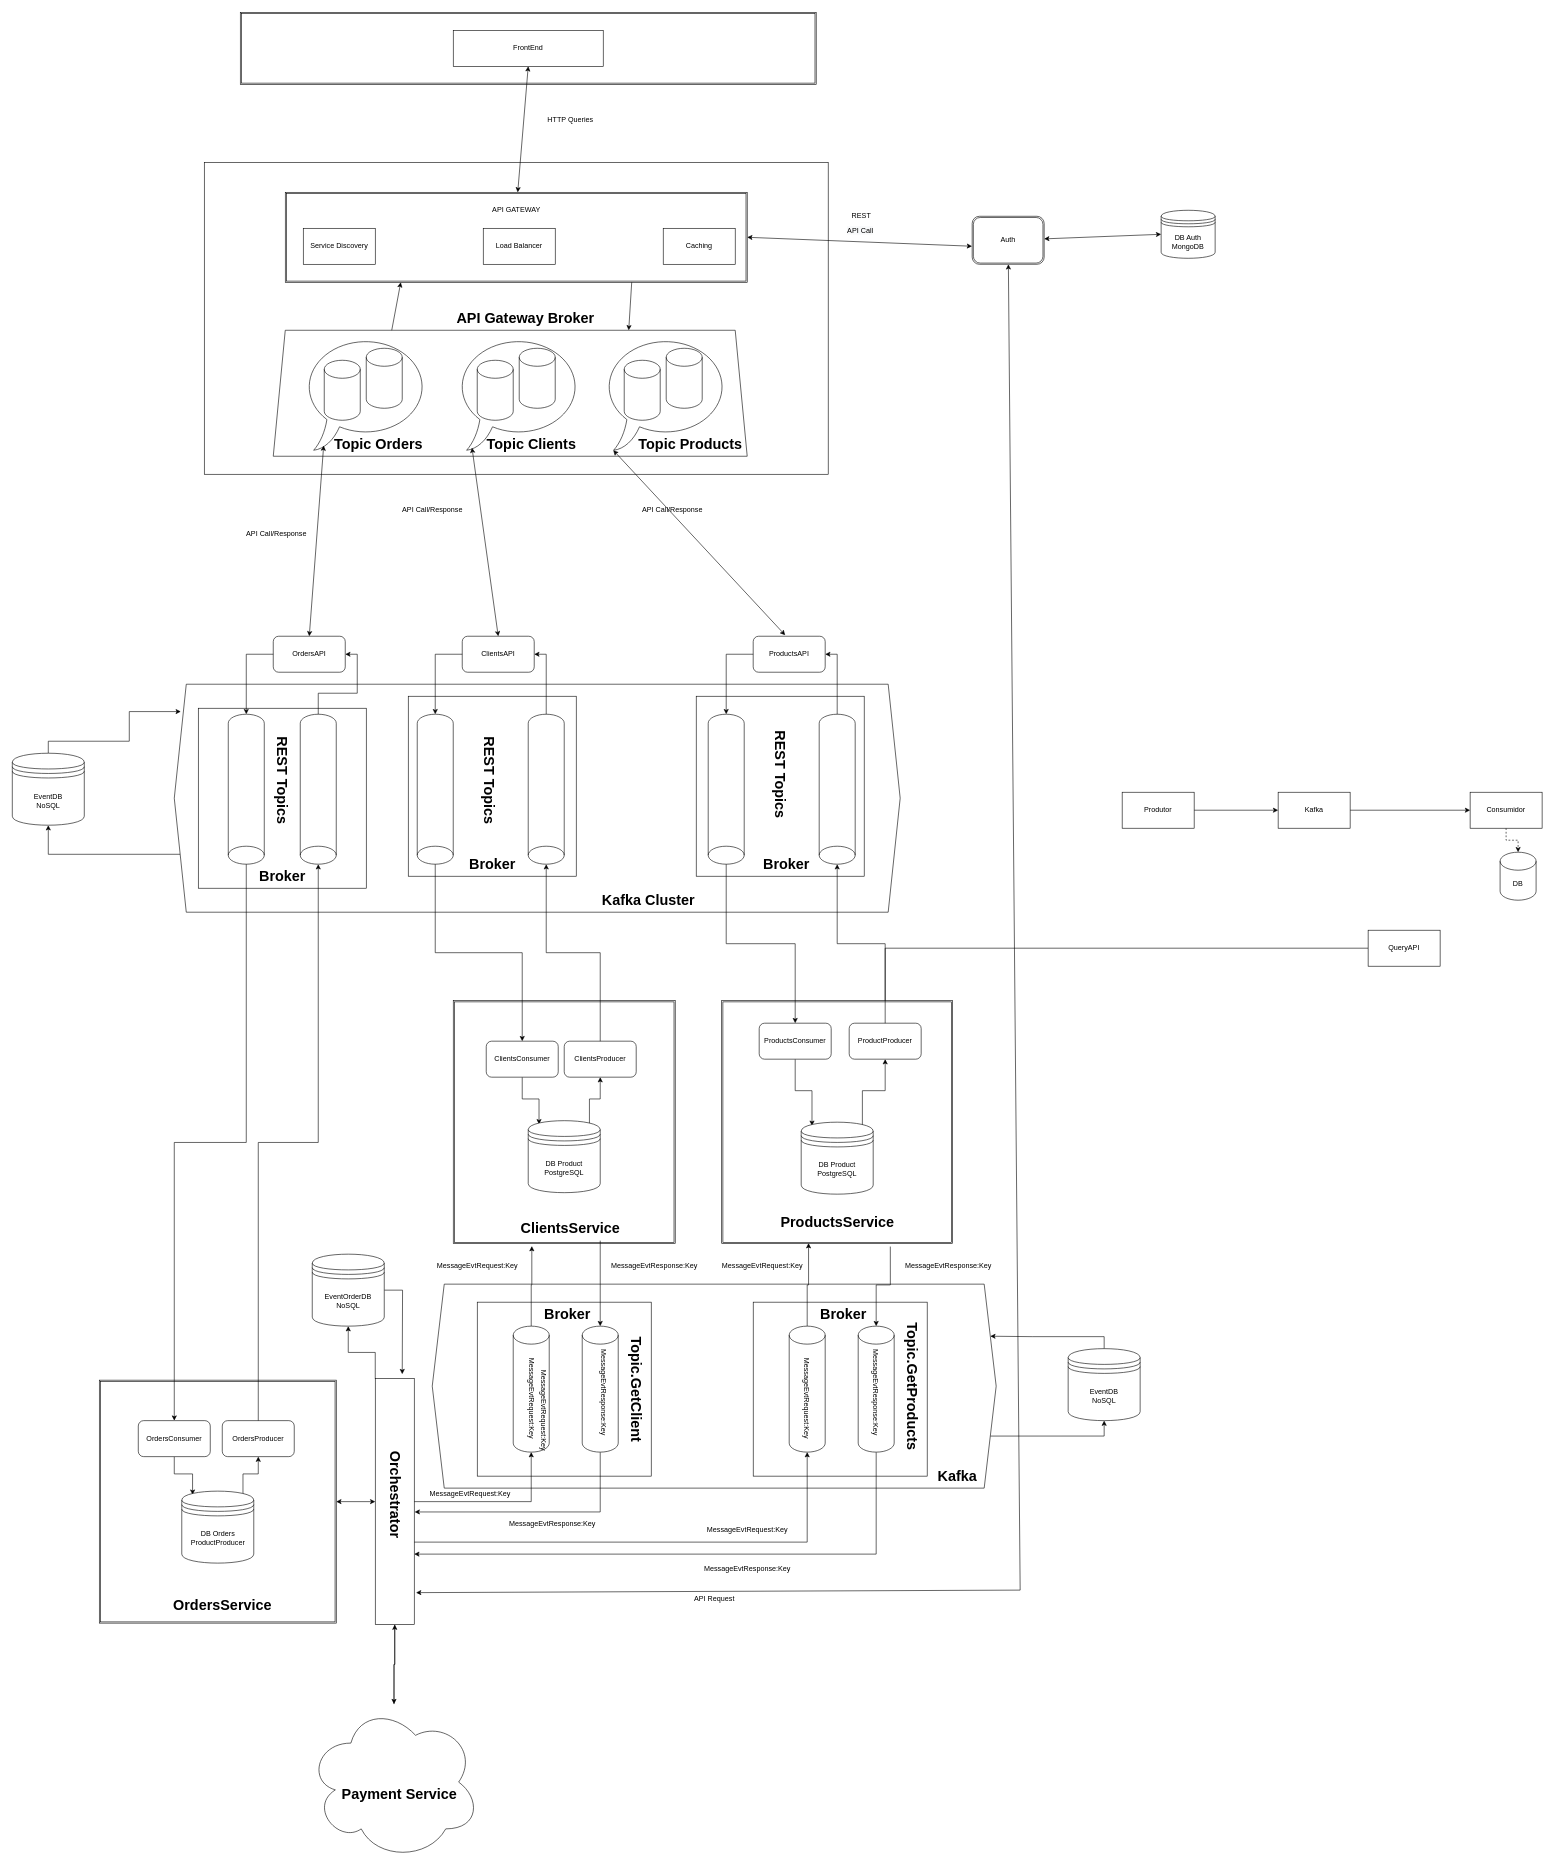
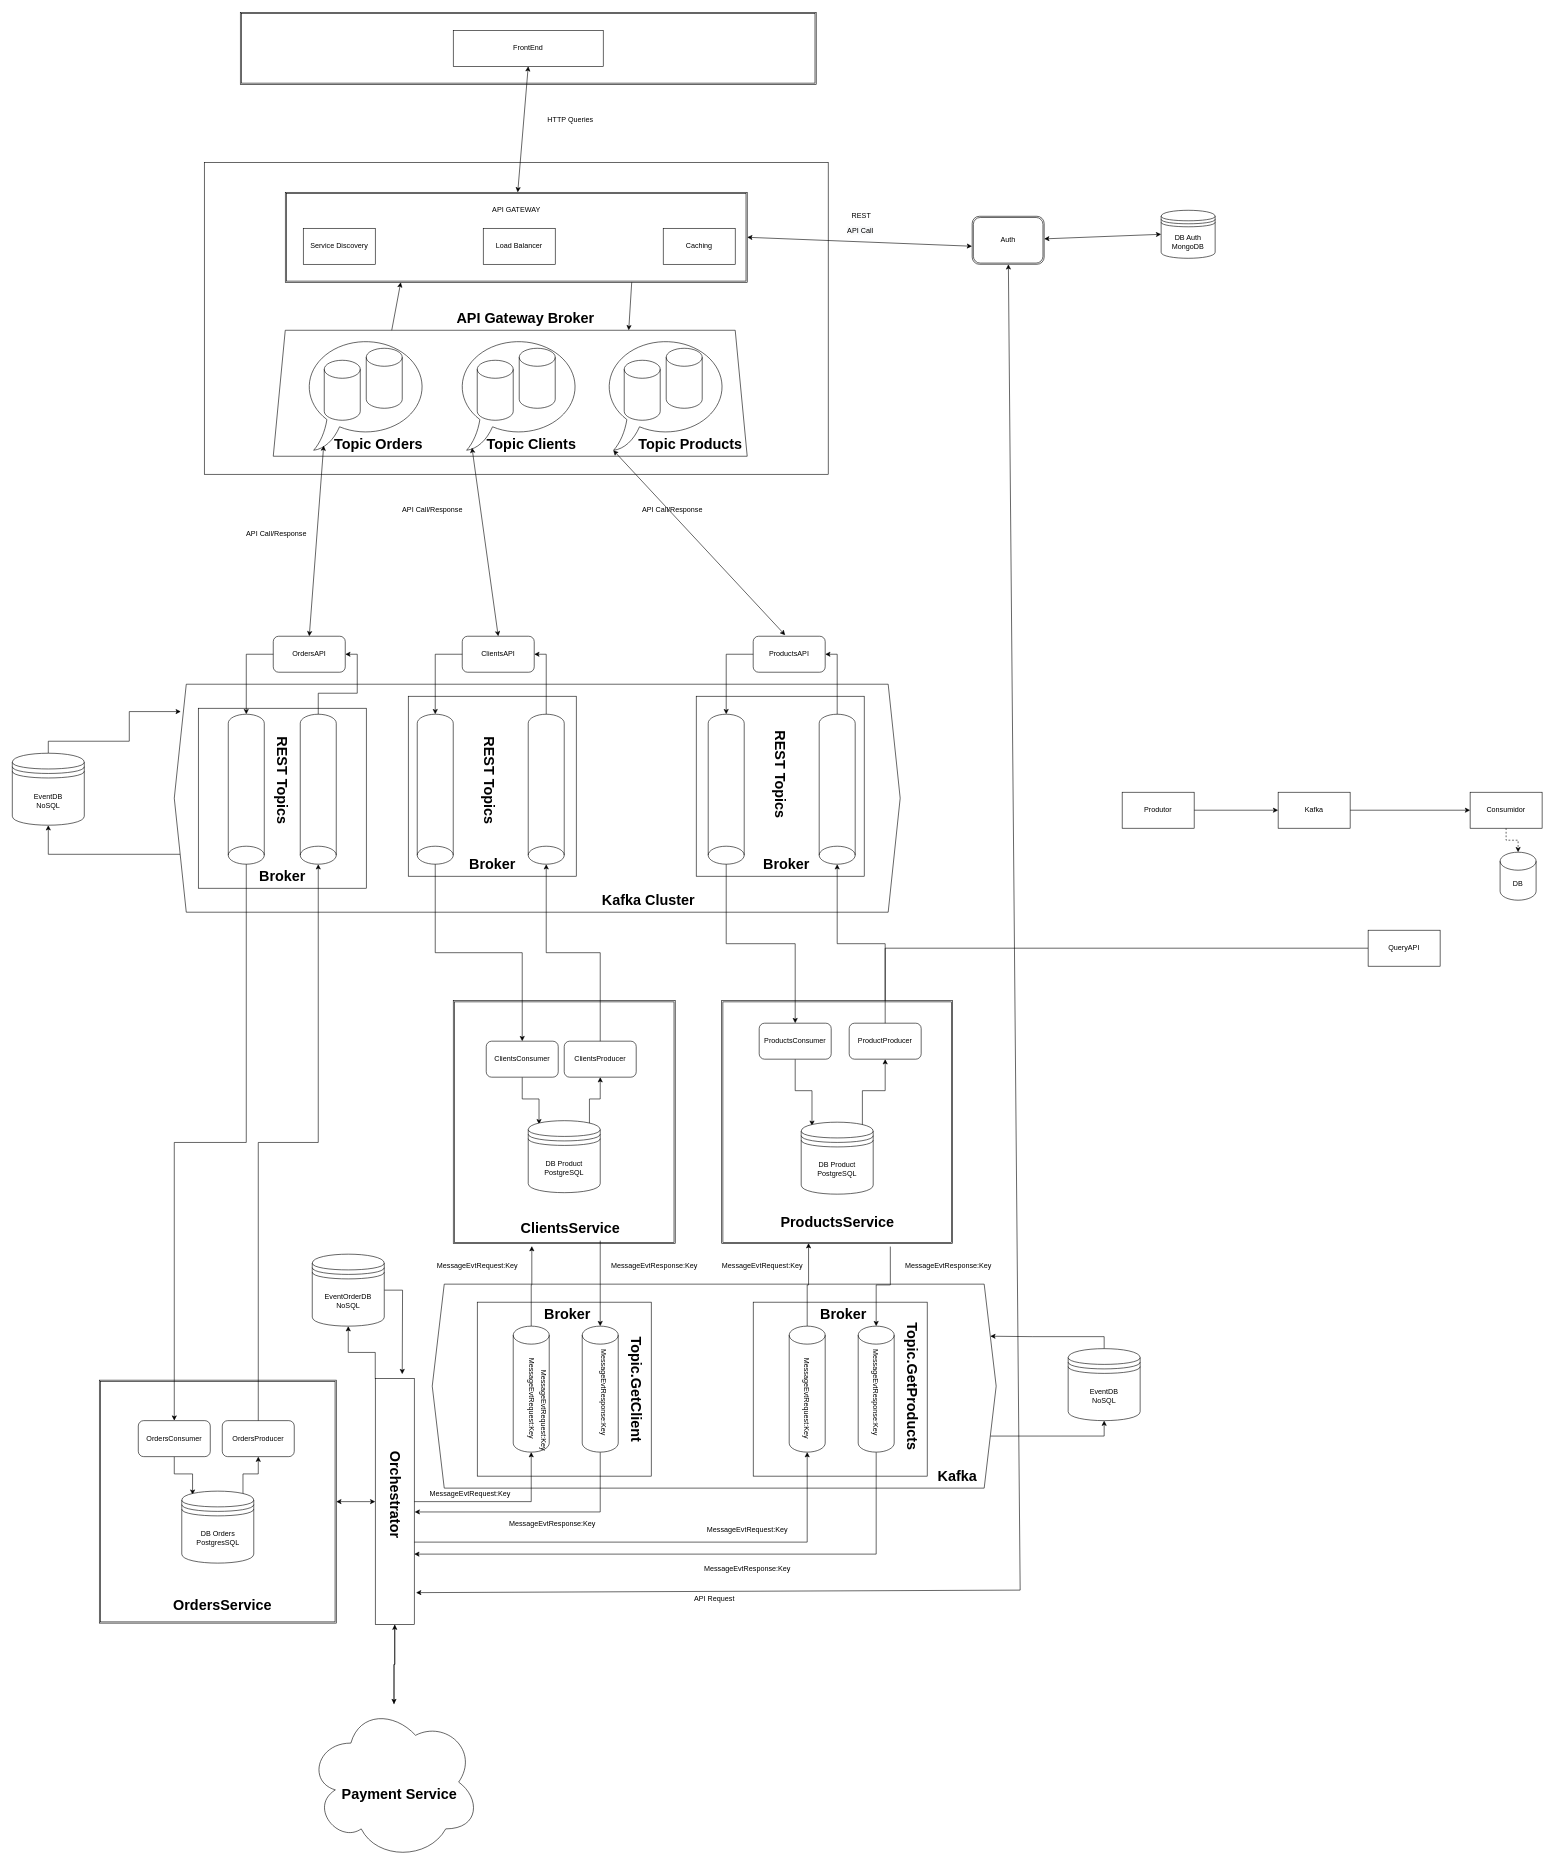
node "DB Orders ProductProducer": label "DB Orders ProductProducer" -> "DB Orders PostgresSQL"
